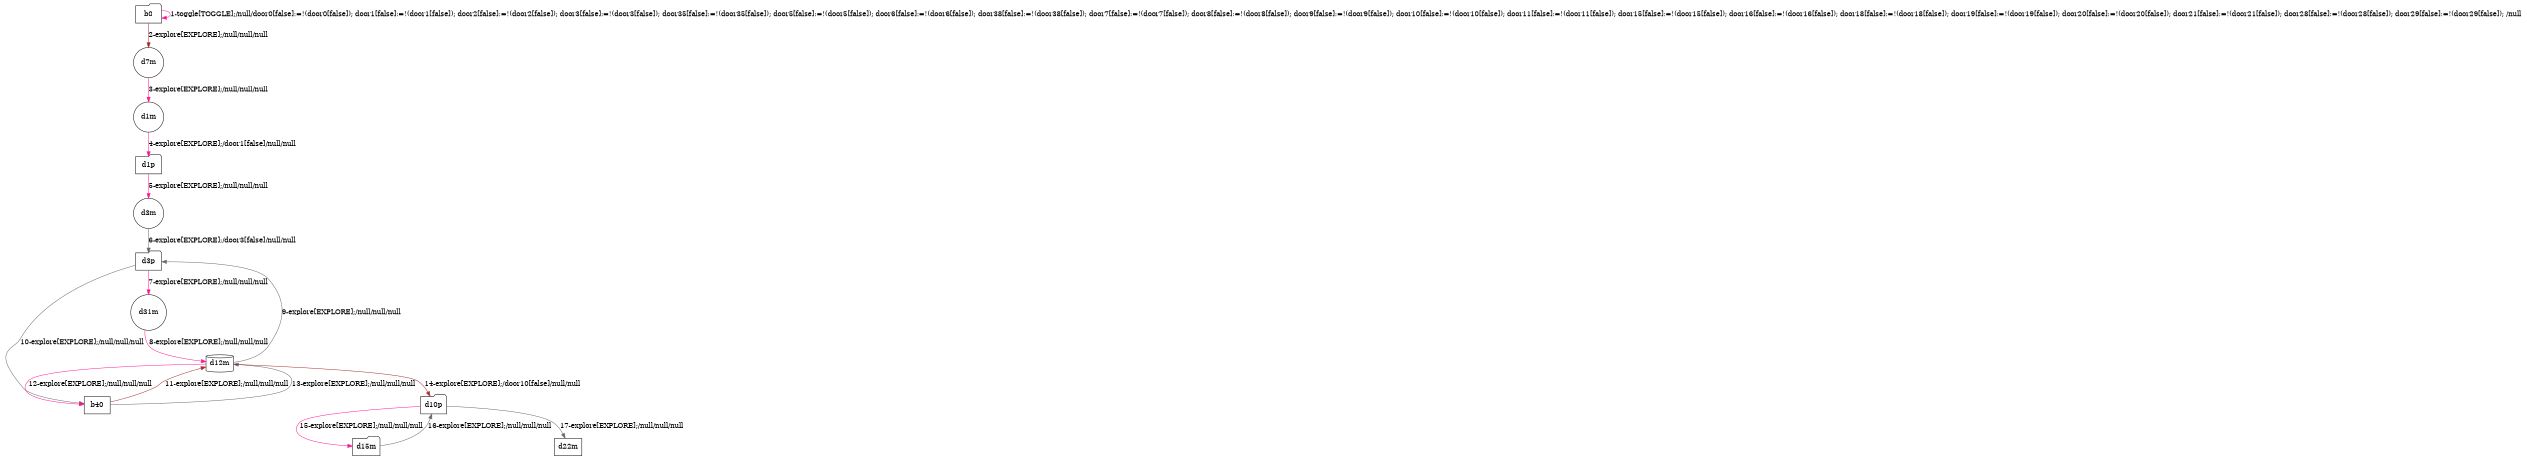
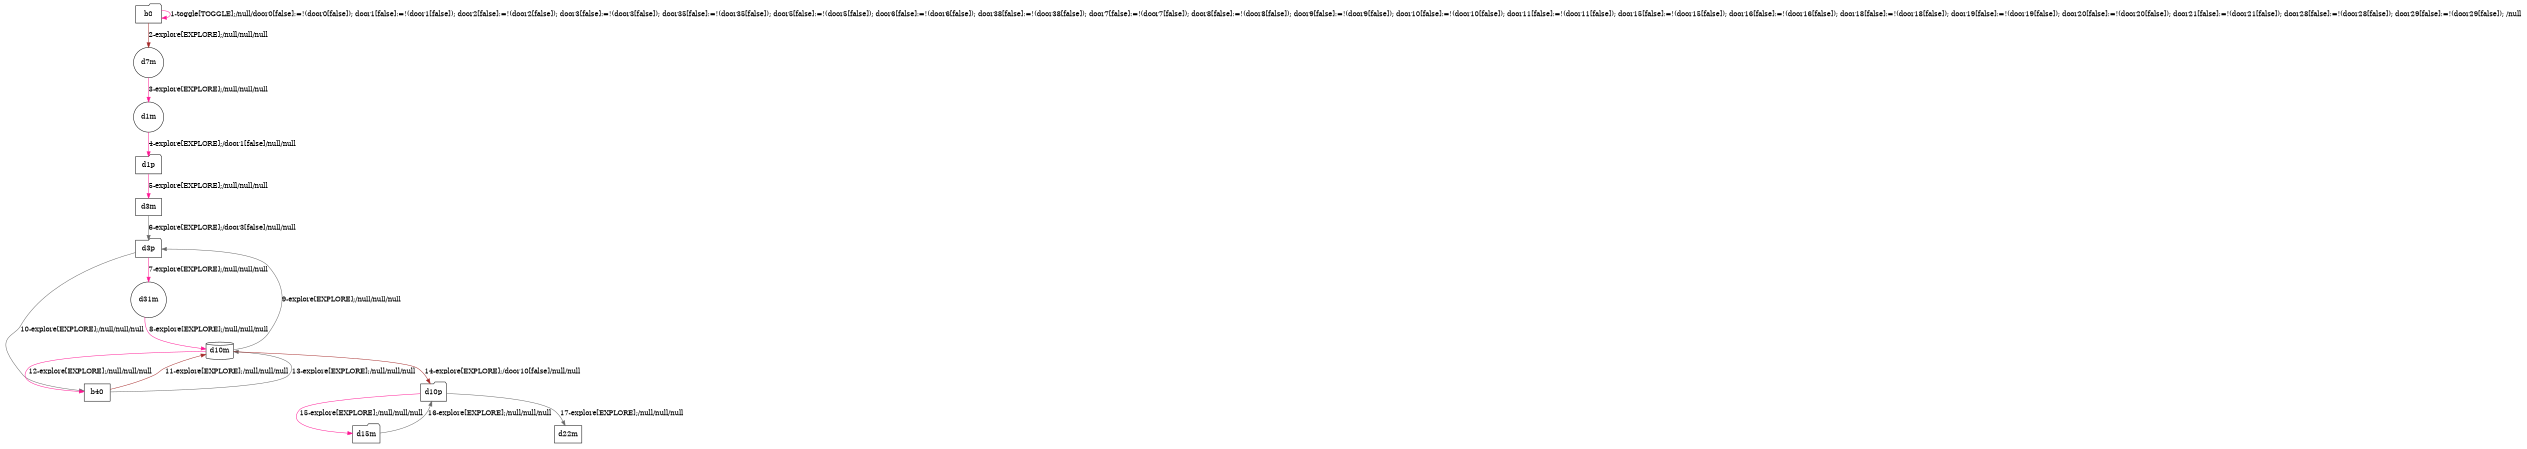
node "d3m": shape circle -> box
node "d12m": label "d12m" -> "d10m"
